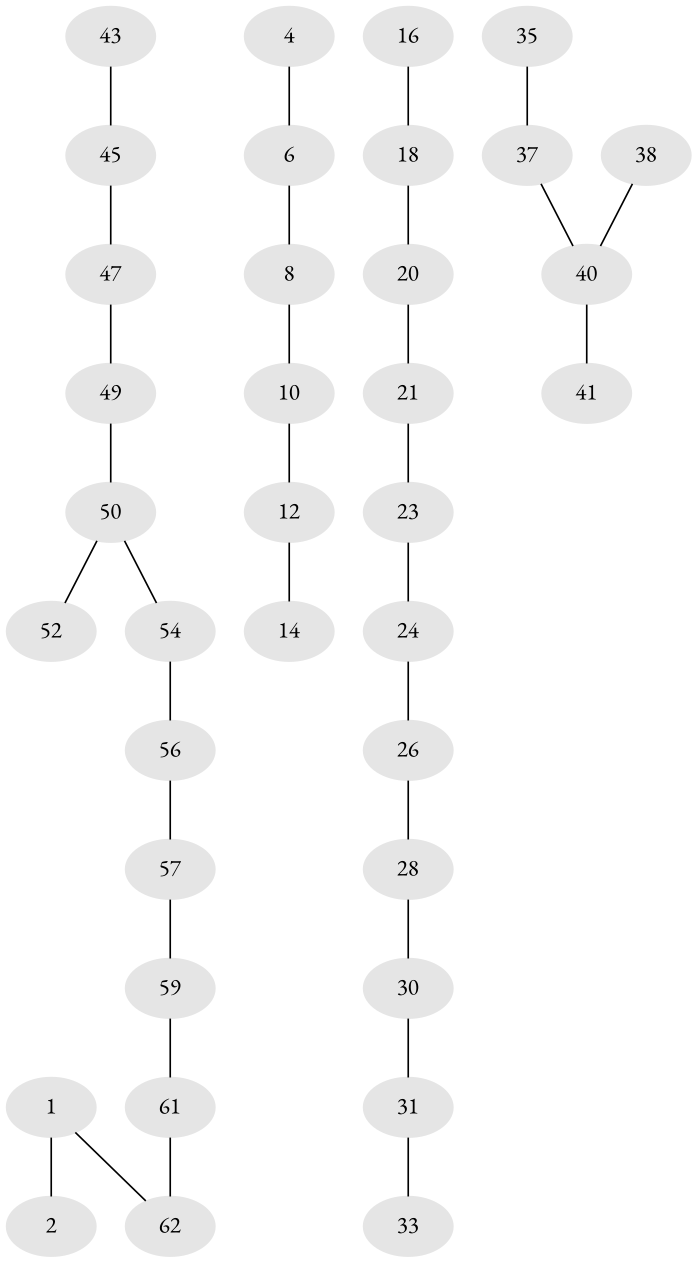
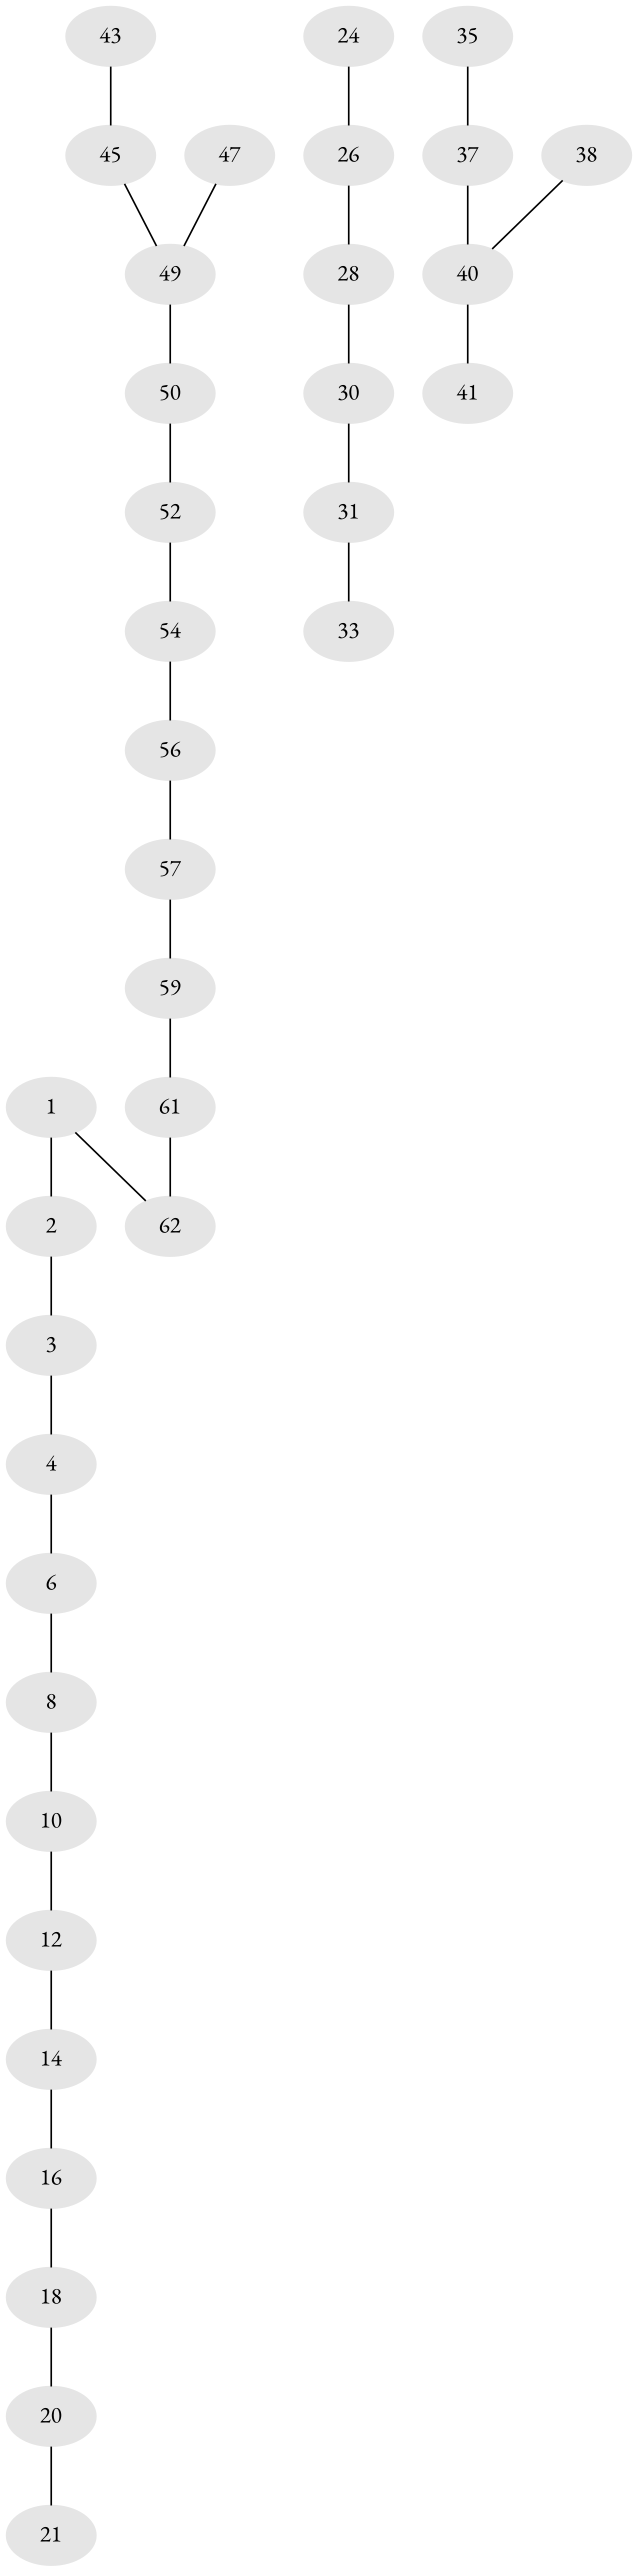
edge "45" -- "47": now "45" -- "49"
node "23": removed
edge "50" -- "54": now "52" -- "54"
node "3": added
edge "14" -- "16": added
